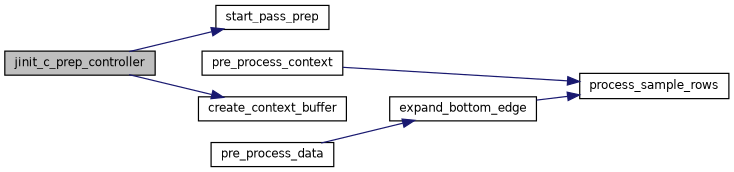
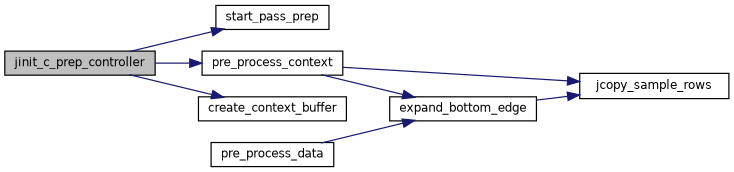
edge "jinit_c_prep_controller" -> "pre_process_context": added
edge "pre_process_context" -> "expand_bottom_edge": added
node "process_sample_rows": label "process_sample_rows" -> "jcopy_sample_rows"
